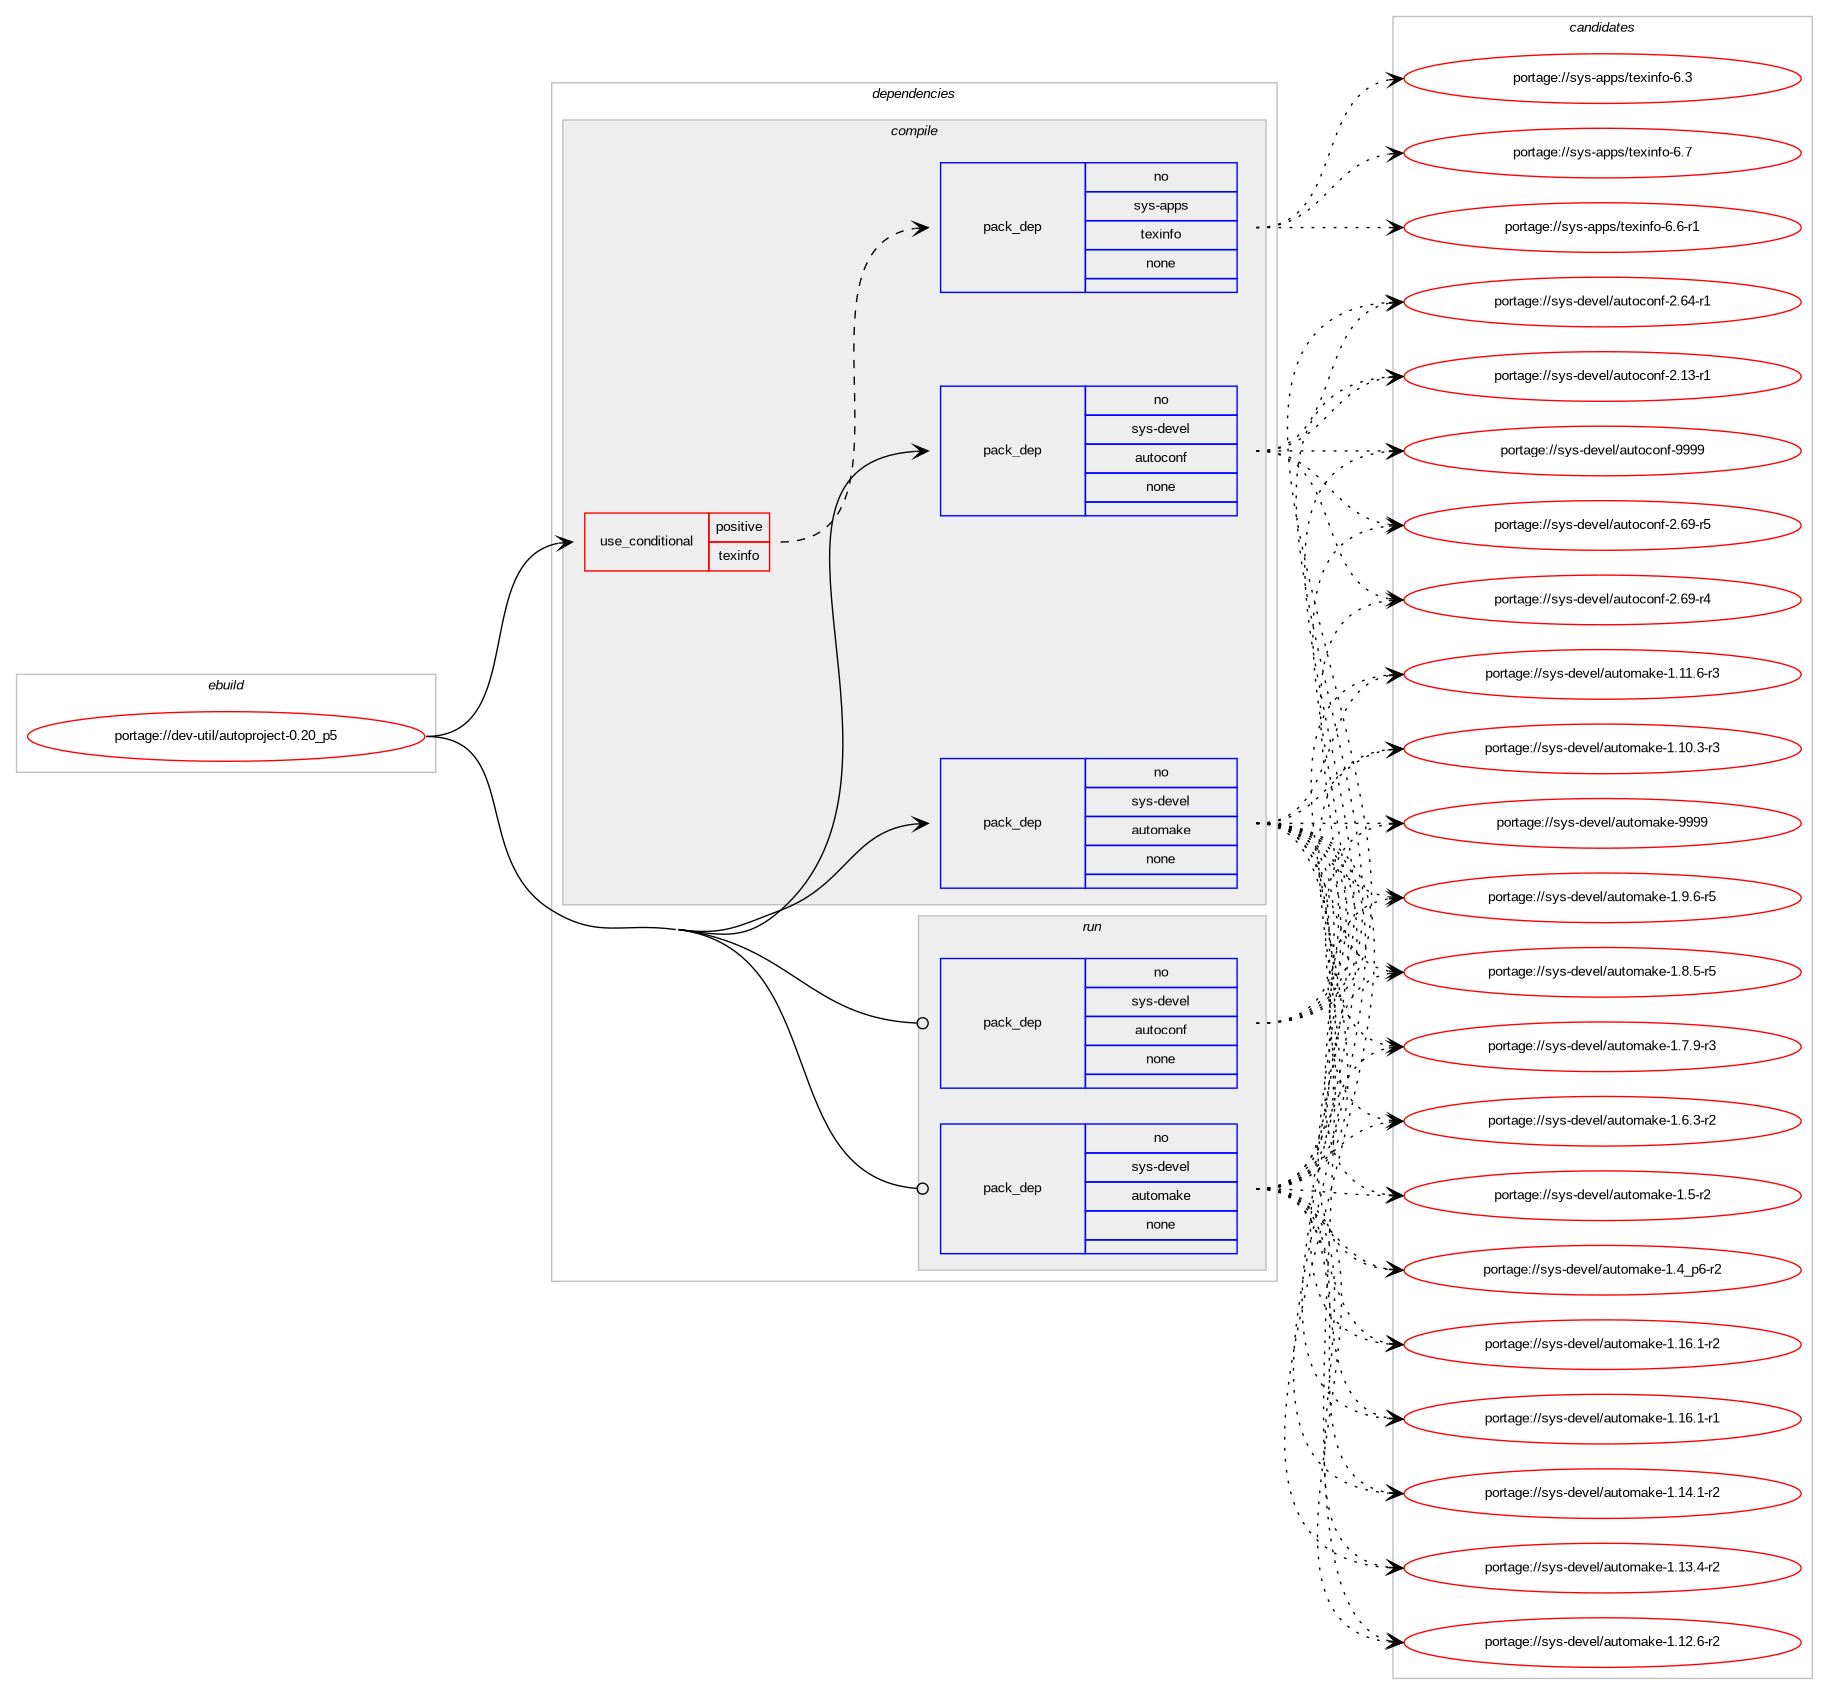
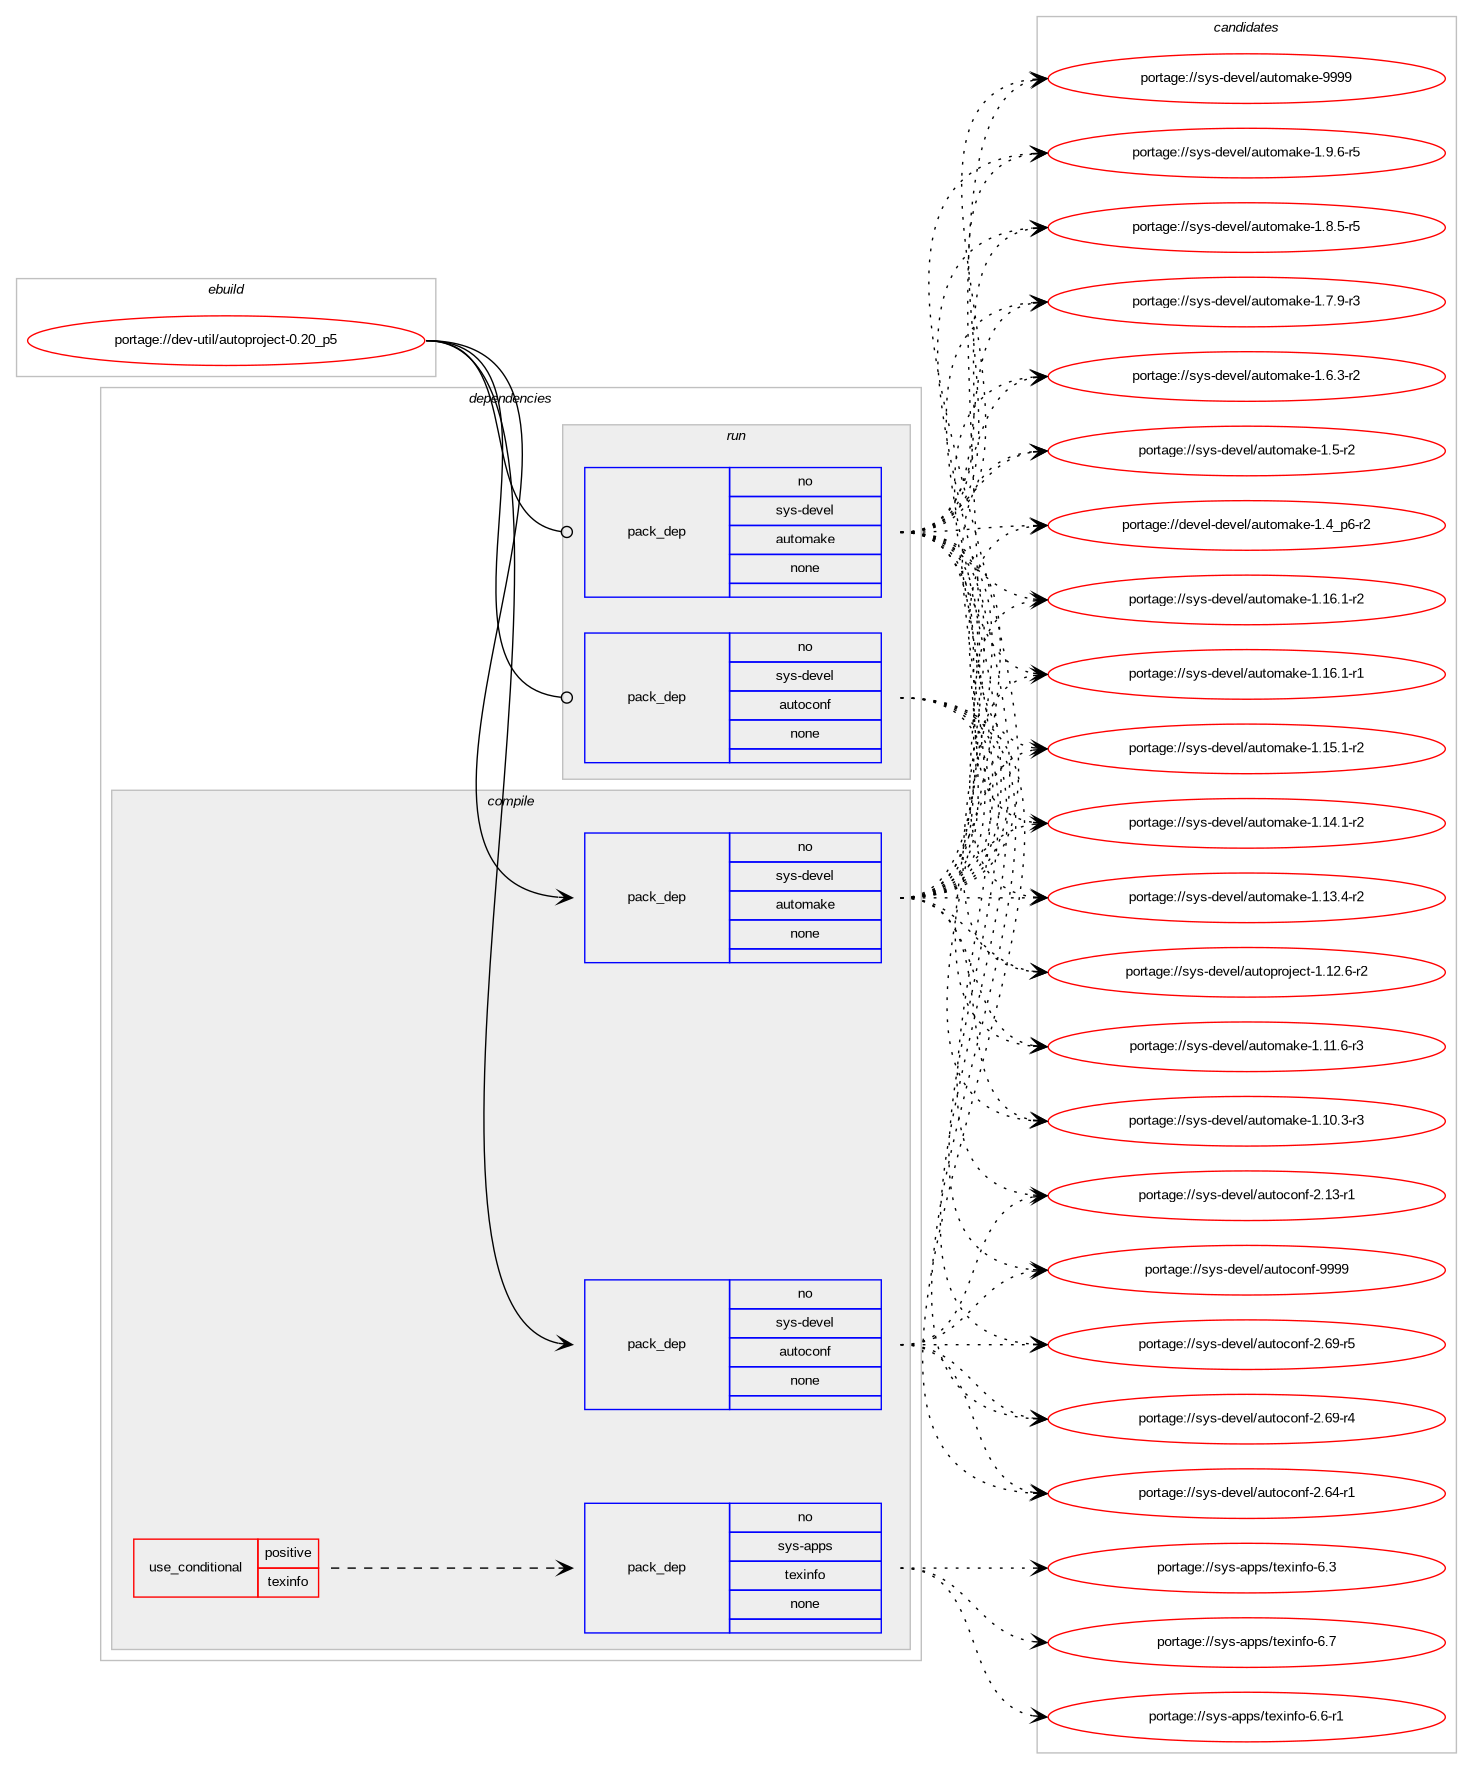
edge "portage://dev-util/autoproject-0.20_p5" -> "use_conditional": removed
node "portage://sys-devel/automake-1.15.1-r2": added
node "portage://sys-devel/automake-1.4_p6-r2": label "portage://sys-devel/automake-1.4_p6-r2" -> "portage://devel-devel/automake-1.4_p6-r2"
node "portage://sys-devel/automake-1.12.6-r2": label "portage://sys-devel/automake-1.12.6-r2" -> "portage://sys-devel/autoproject-1.12.6-r2"
